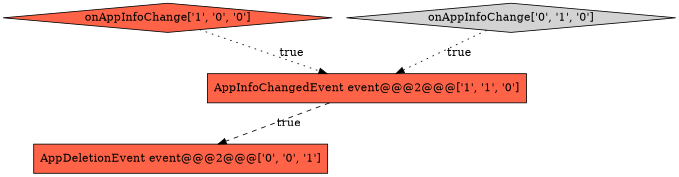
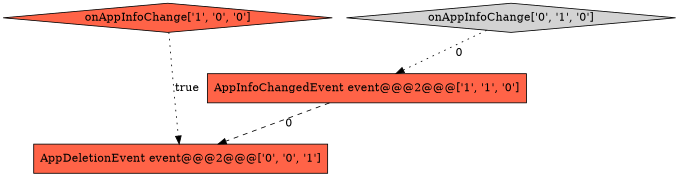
edge "onAppInfoChange['1', '0', '0']" -> "AppInfoChangedEvent event@@@2@@@['1', '1', '0']": now "onAppInfoChange['1', '0', '0']" -> "AppDeletionEvent event@@@2@@@['0', '0', '1']"
edge "onAppInfoChange['0', '1', '0']" -> "AppInfoChangedEvent event@@@2@@@['1', '1', '0']": label "true" -> "0"
edge "AppInfoChangedEvent event@@@2@@@['1', '1', '0']" -> "AppDeletionEvent event@@@2@@@['0', '0', '1']": label "true" -> "0"
